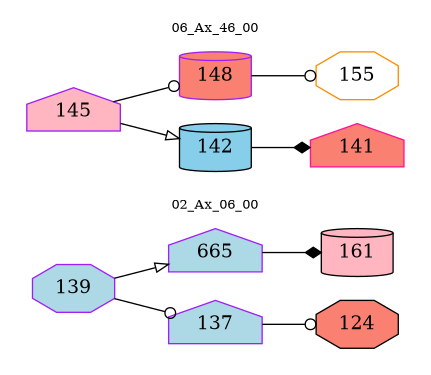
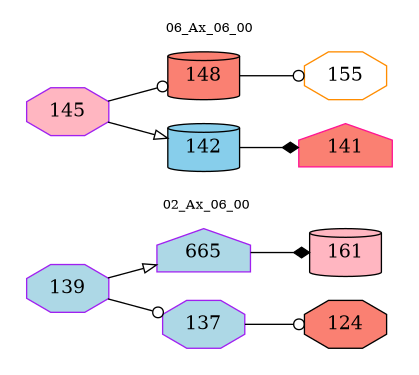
cluster "06_Ax_46_00": label "06_Ax_46_00" -> "06_Ax_06_00"
node "148": color purple -> black
node "145": shape house -> octagon
node "137": shape house -> octagon
